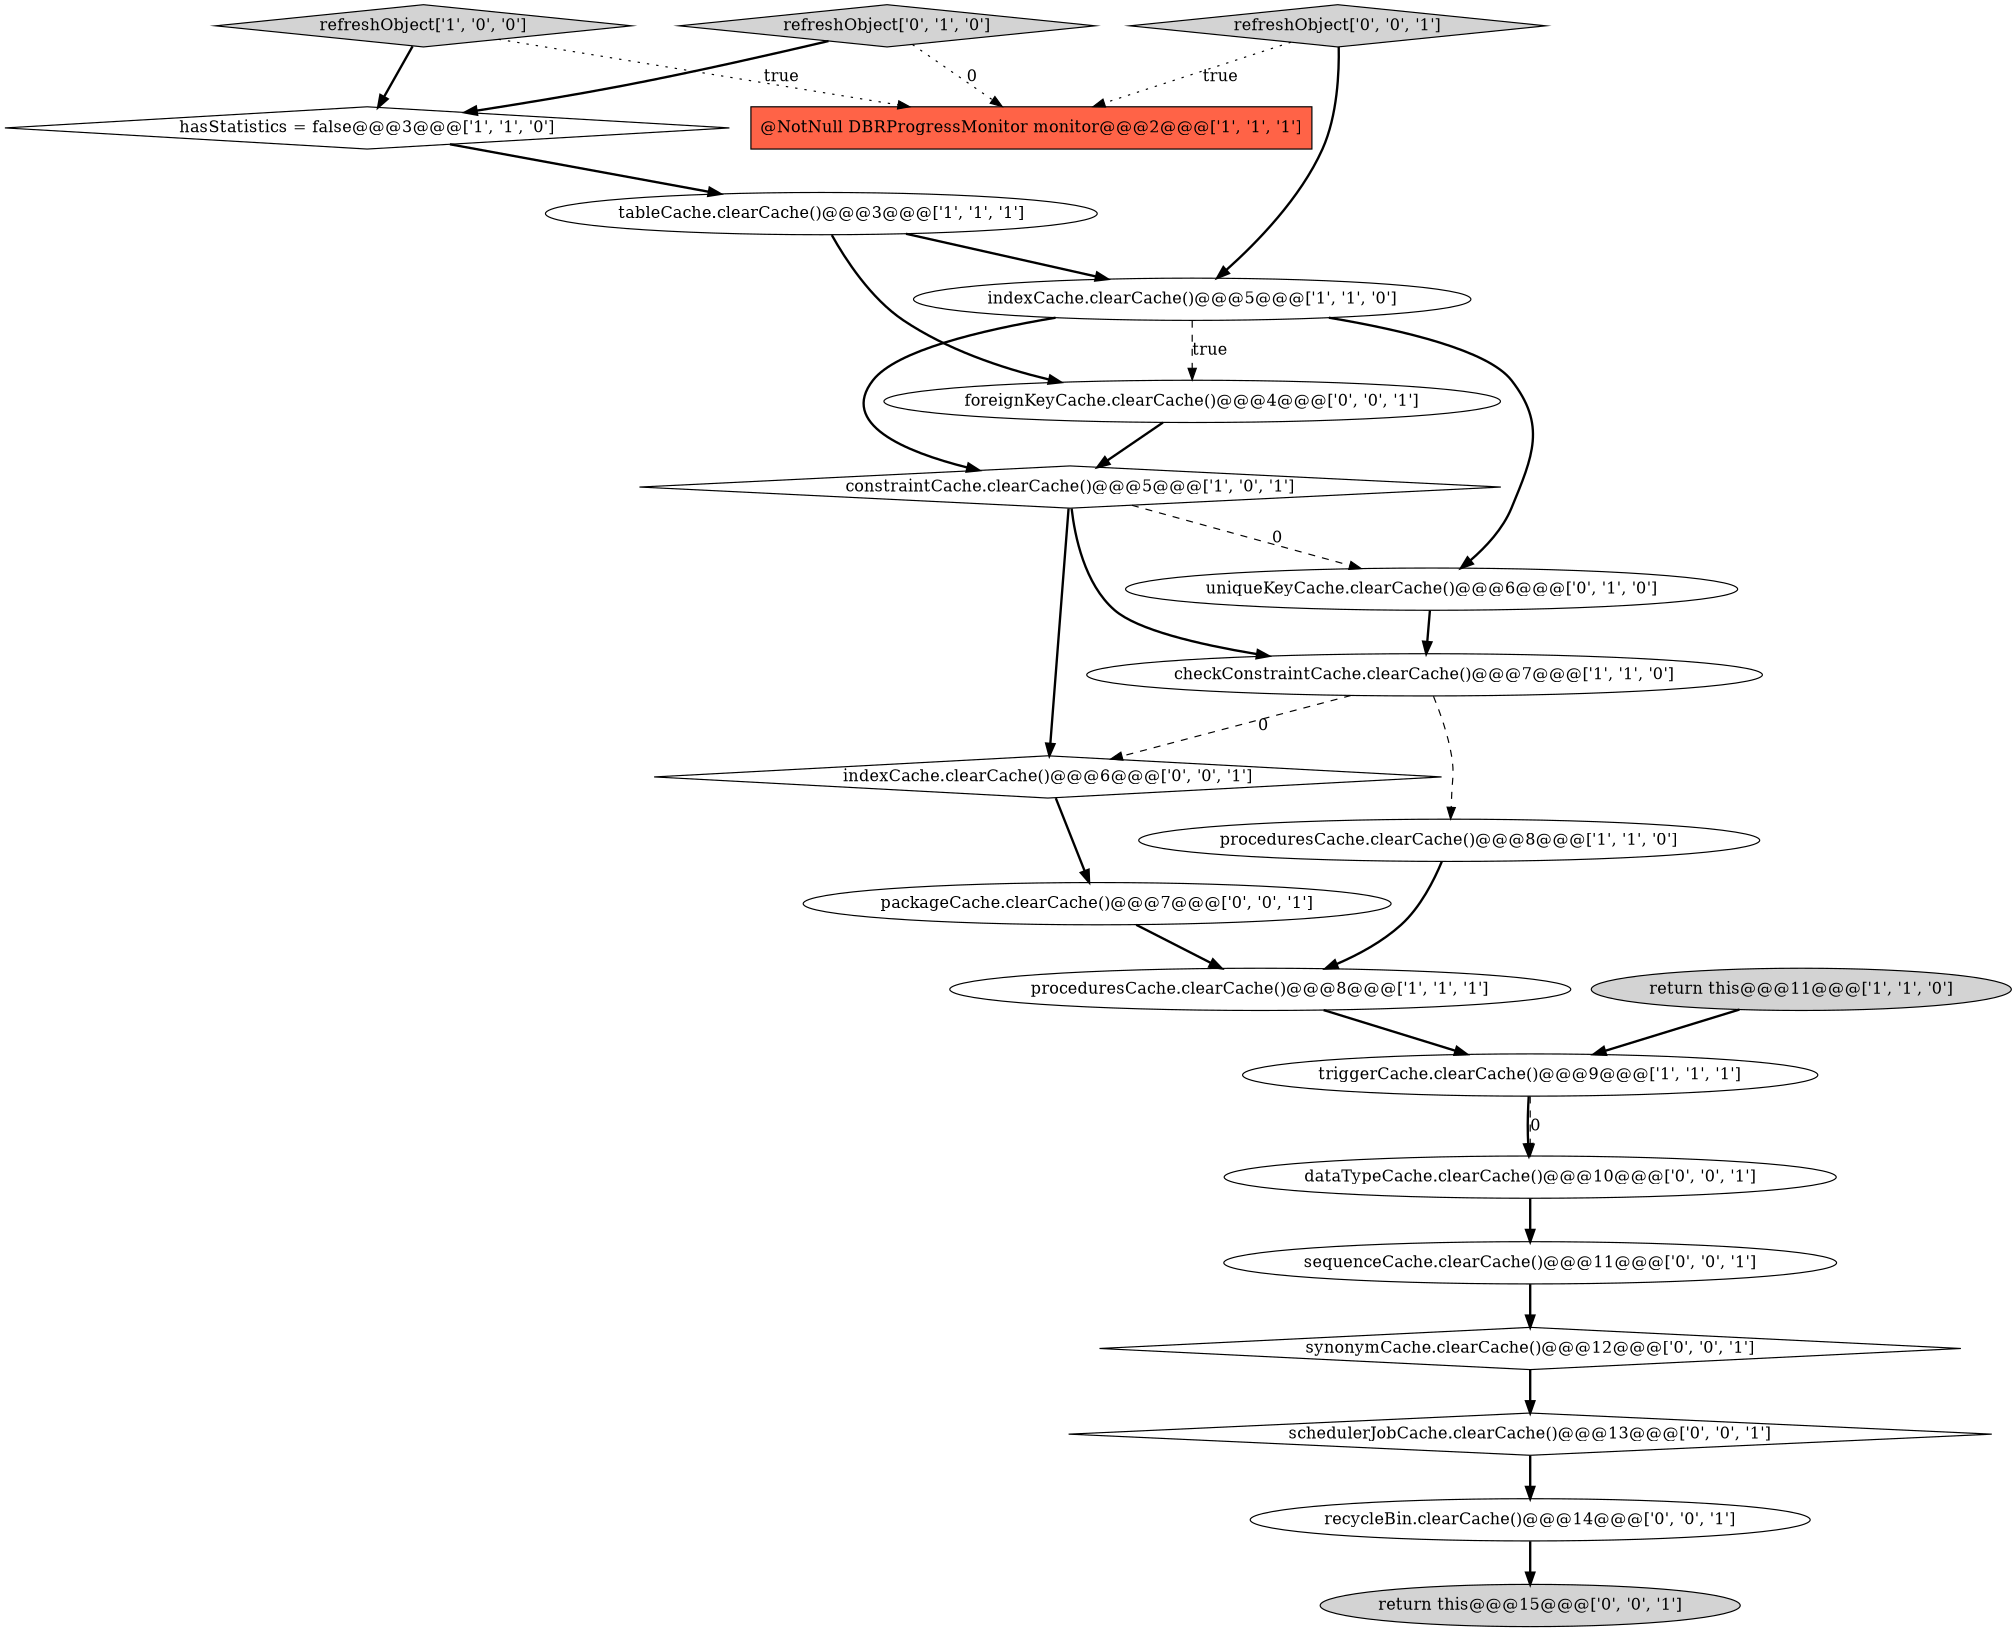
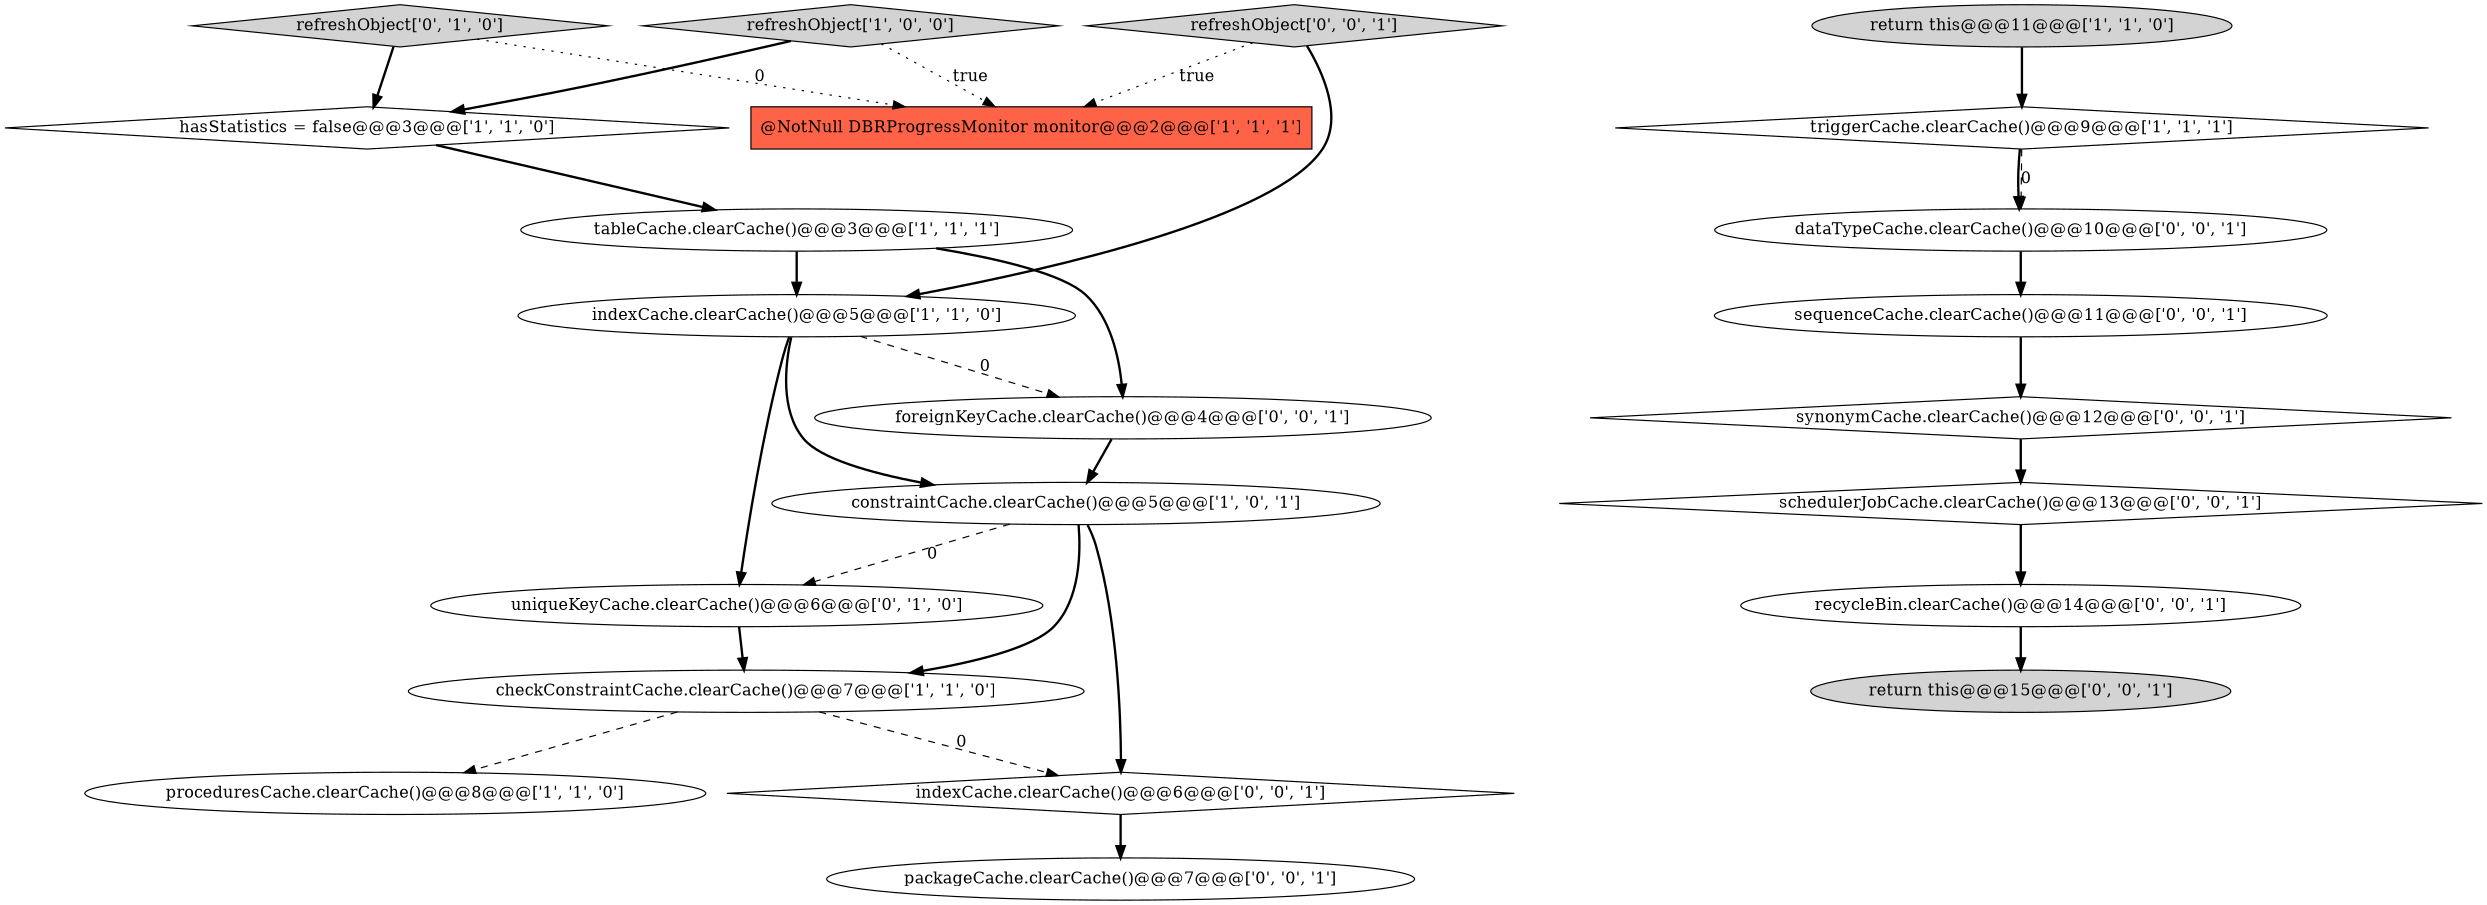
edge "indexCache.clearCache()@@@5@@@['1', '1', '0']" -> "foreignKeyCache.clearCache()@@@4@@@['0', '0', '1']": label "true" -> "0"
node "constraintCache.clearCache()@@@5@@@['1', '0', '1']": shape diamond -> ellipse
node "proceduresCache.clearCache()@@@8@@@['1', '1', '1']": removed
node "triggerCache.clearCache()@@@9@@@['1', '1', '1']": shape ellipse -> diamond
